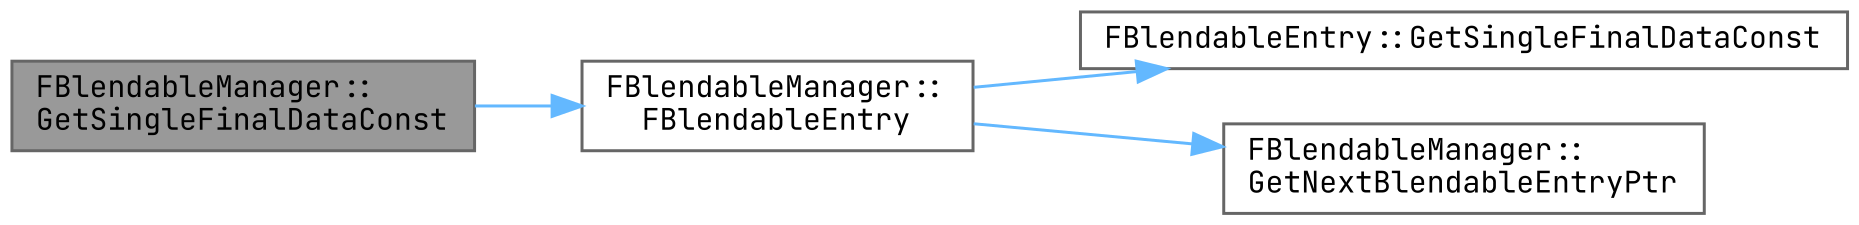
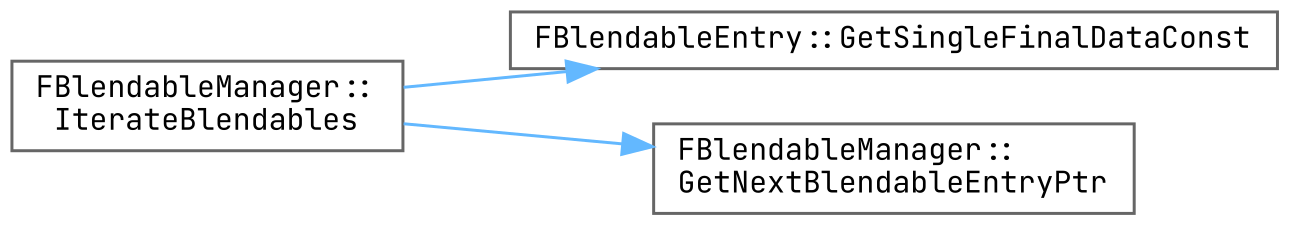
node "FBlendableManager:: GetSingleFinalDataConst": removed
node "FBlendableManager:: FBlendableEntry": label "FBlendableManager:: FBlendableEntry" -> "FBlendableManager:: IterateBlendables"
